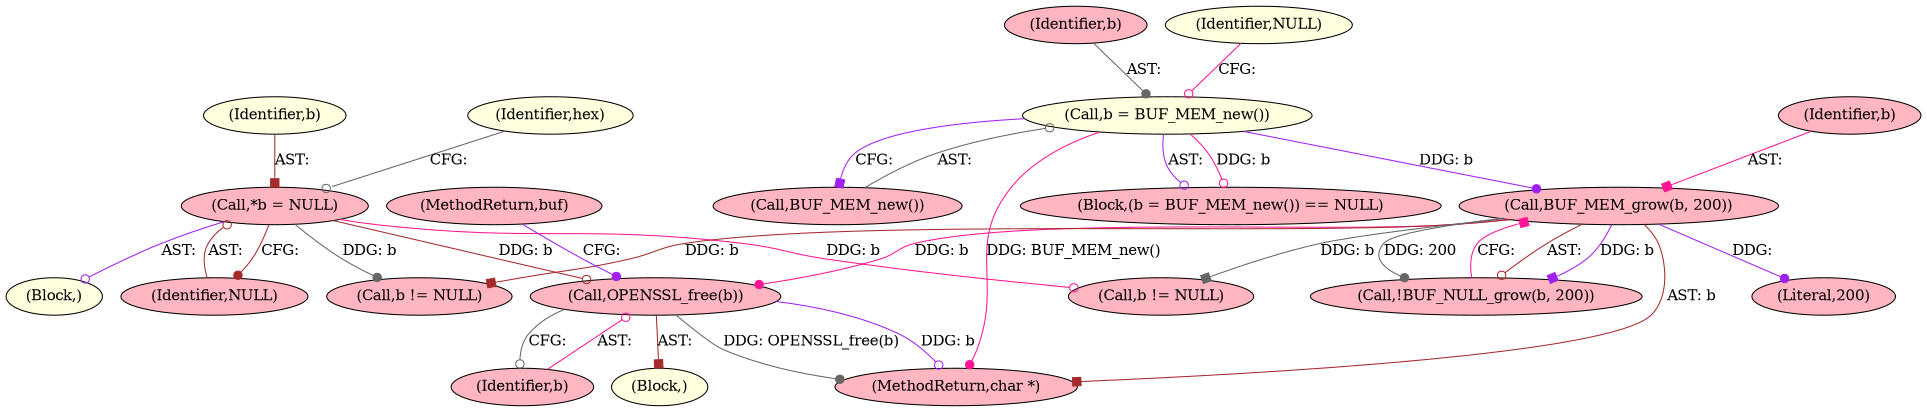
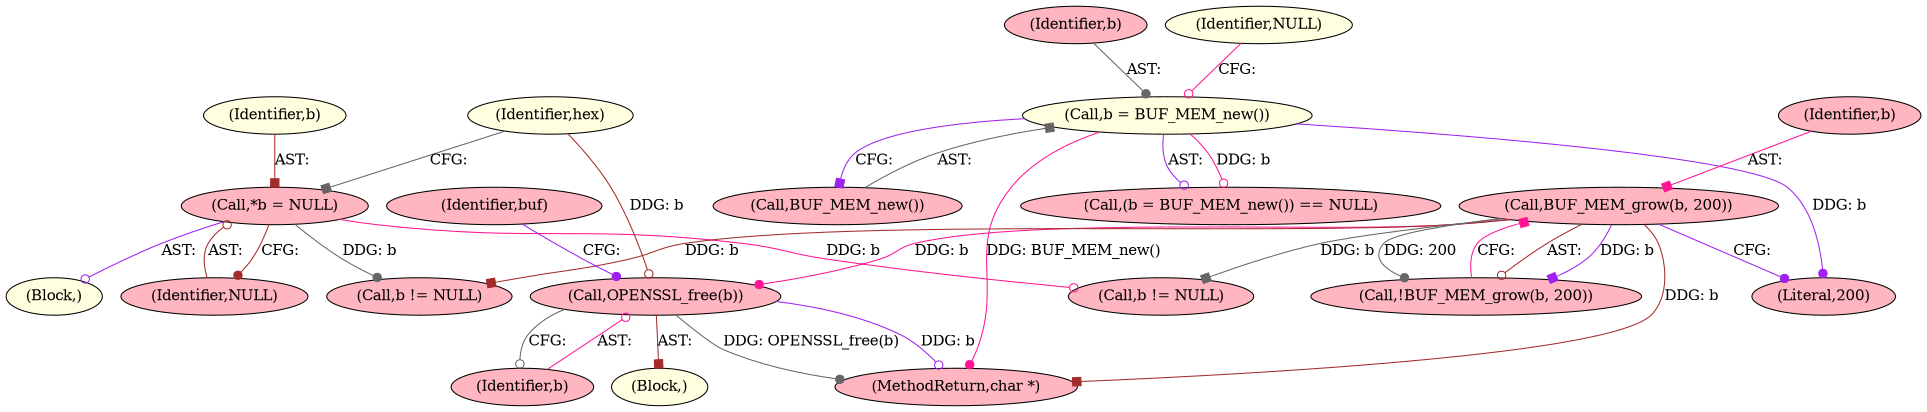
edge "(Call,BUF_MEM_new())" -> "(Call,b = BUF_MEM_new())": arrowhead odot -> box
edge "(Identifier,hex)" -> "(Call,*b = NULL)": arrowhead odot -> box
edge "(Call,b = BUF_MEM_new())" -> "(Call,BUF_MEM_grow(b, 200))": now "(Call,b = BUF_MEM_new())" -> "(Literal,200)"
node "(MethodReturn,buf)": label "(MethodReturn,buf)" -> "(Identifier,buf)"
node "(Block,(b = BUF_MEM_new()) == NULL)": label "(Block,(b = BUF_MEM_new()) == NULL)" -> "(Call,(b = BUF_MEM_new()) == NULL)"
edge "(Call,*b = NULL)" -> "(Call,OPENSSL_free(b))": now "(Identifier,hex)" -> "(Call,OPENSSL_free(b))"
edge "(Call,BUF_MEM_grow(b, 200))" -> "(Literal,200)": label "DDG: " -> "CFG: "
node "(Call,!BUF_NULL_grow(b, 200))": label "(Call,!BUF_NULL_grow(b, 200))" -> "(Call,!BUF_MEM_grow(b, 200))"
edge "(Call,BUF_MEM_grow(b, 200))" -> "(MethodReturn,char *)": label "AST: b" -> "DDG: b"
